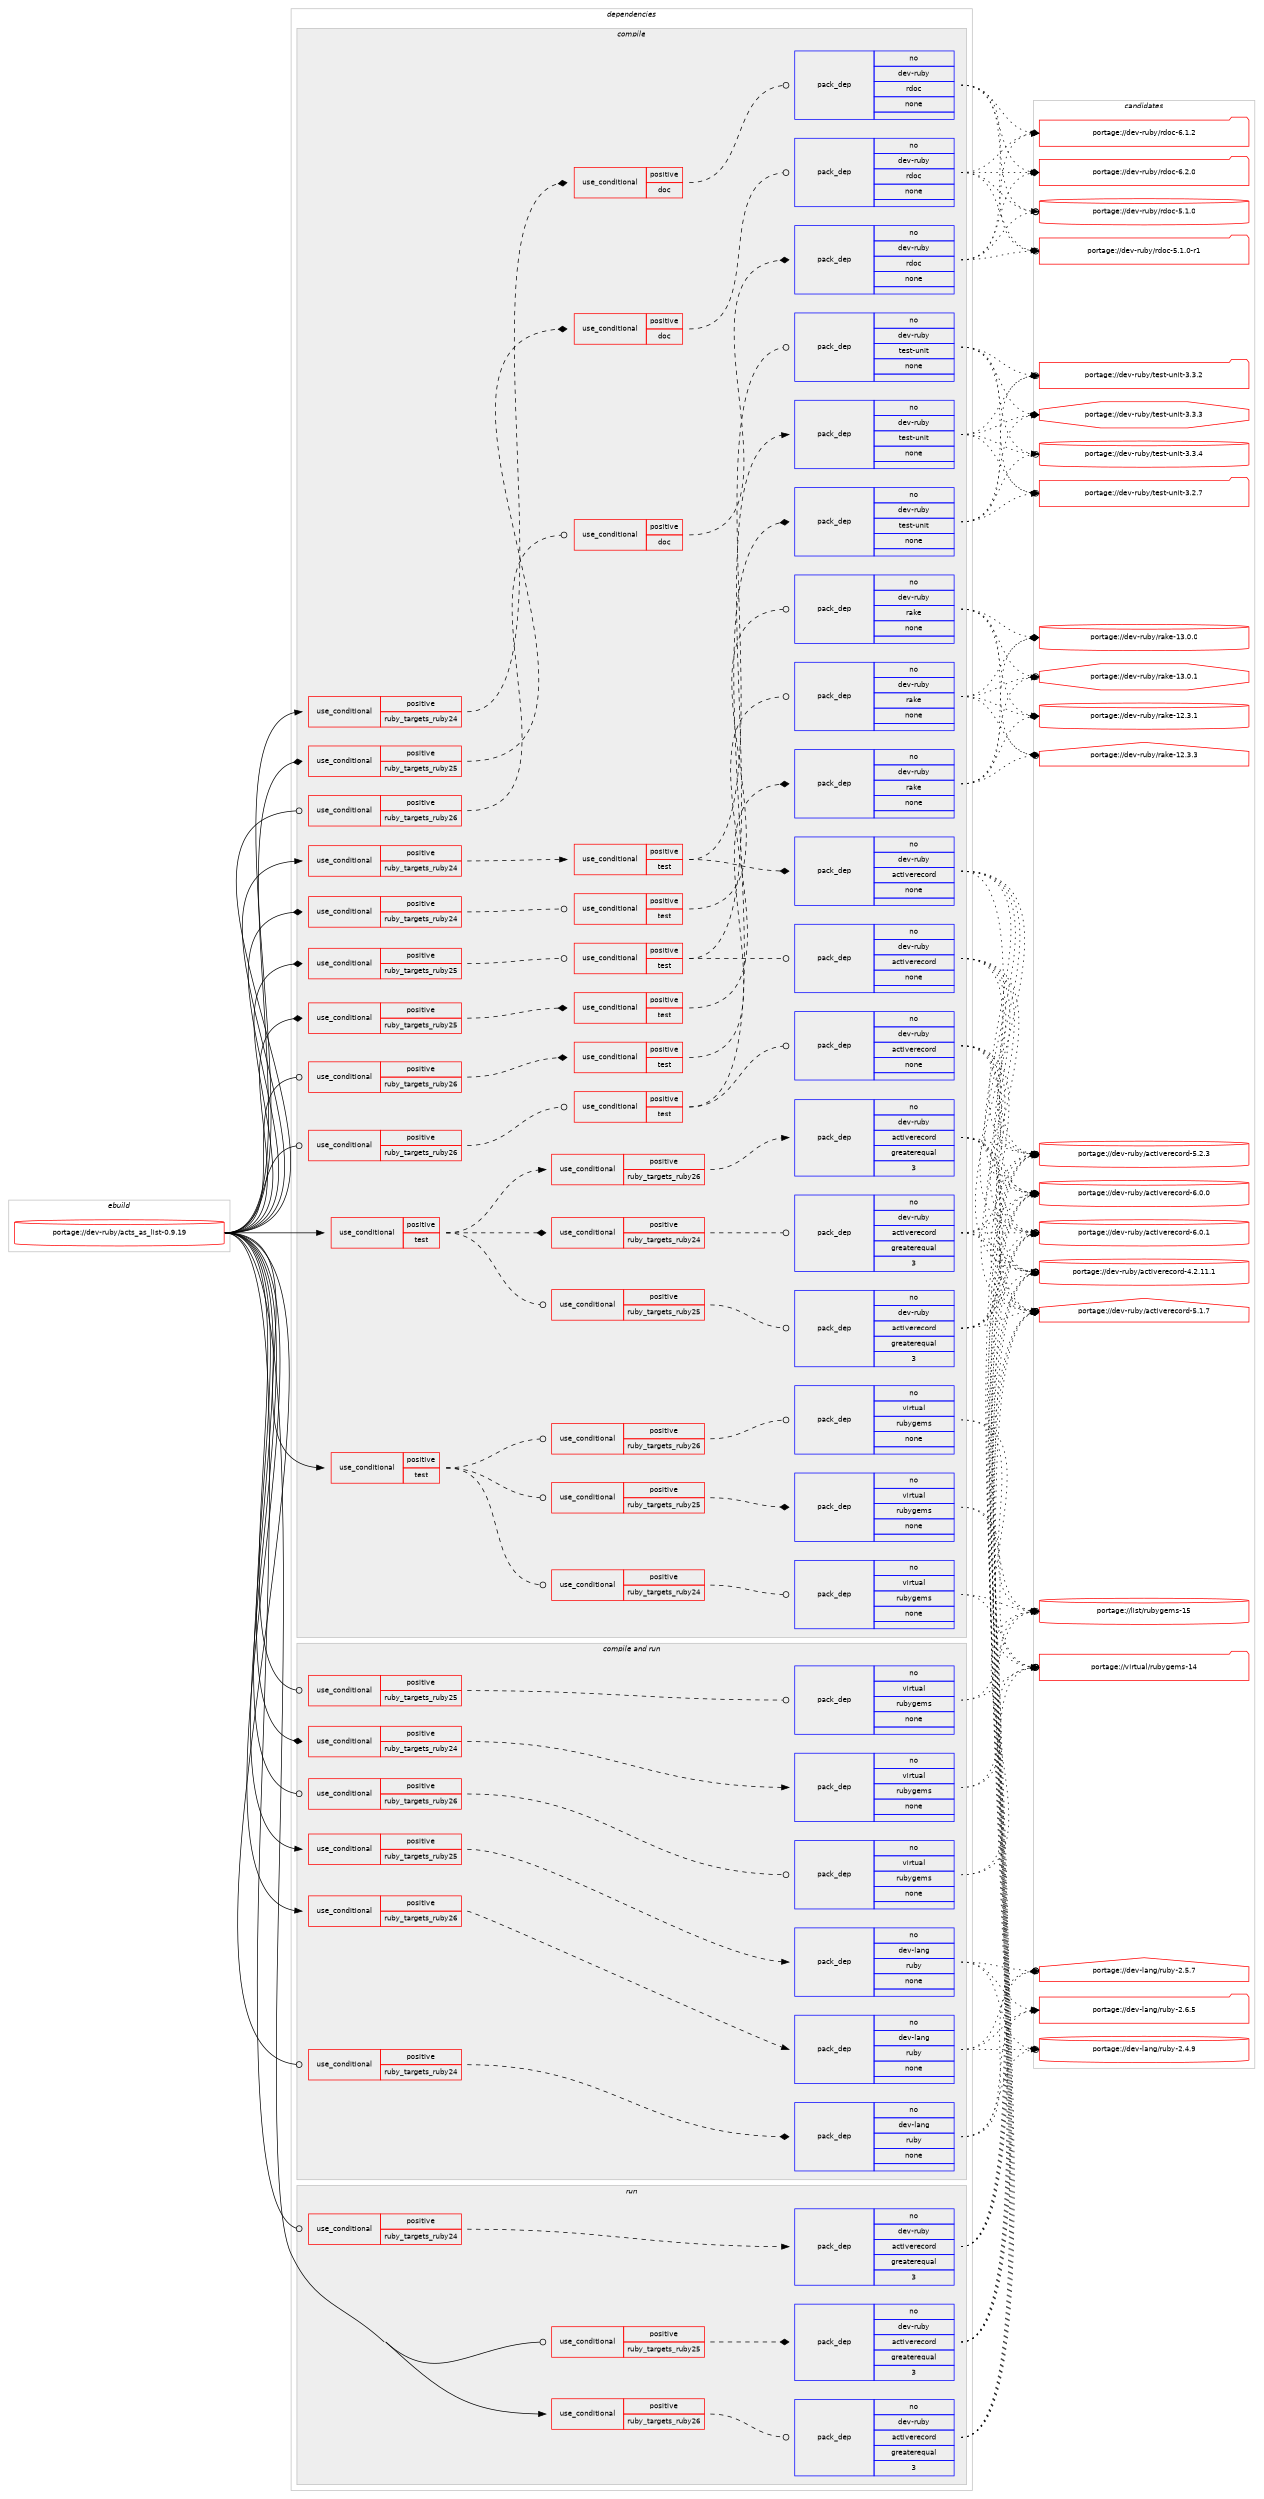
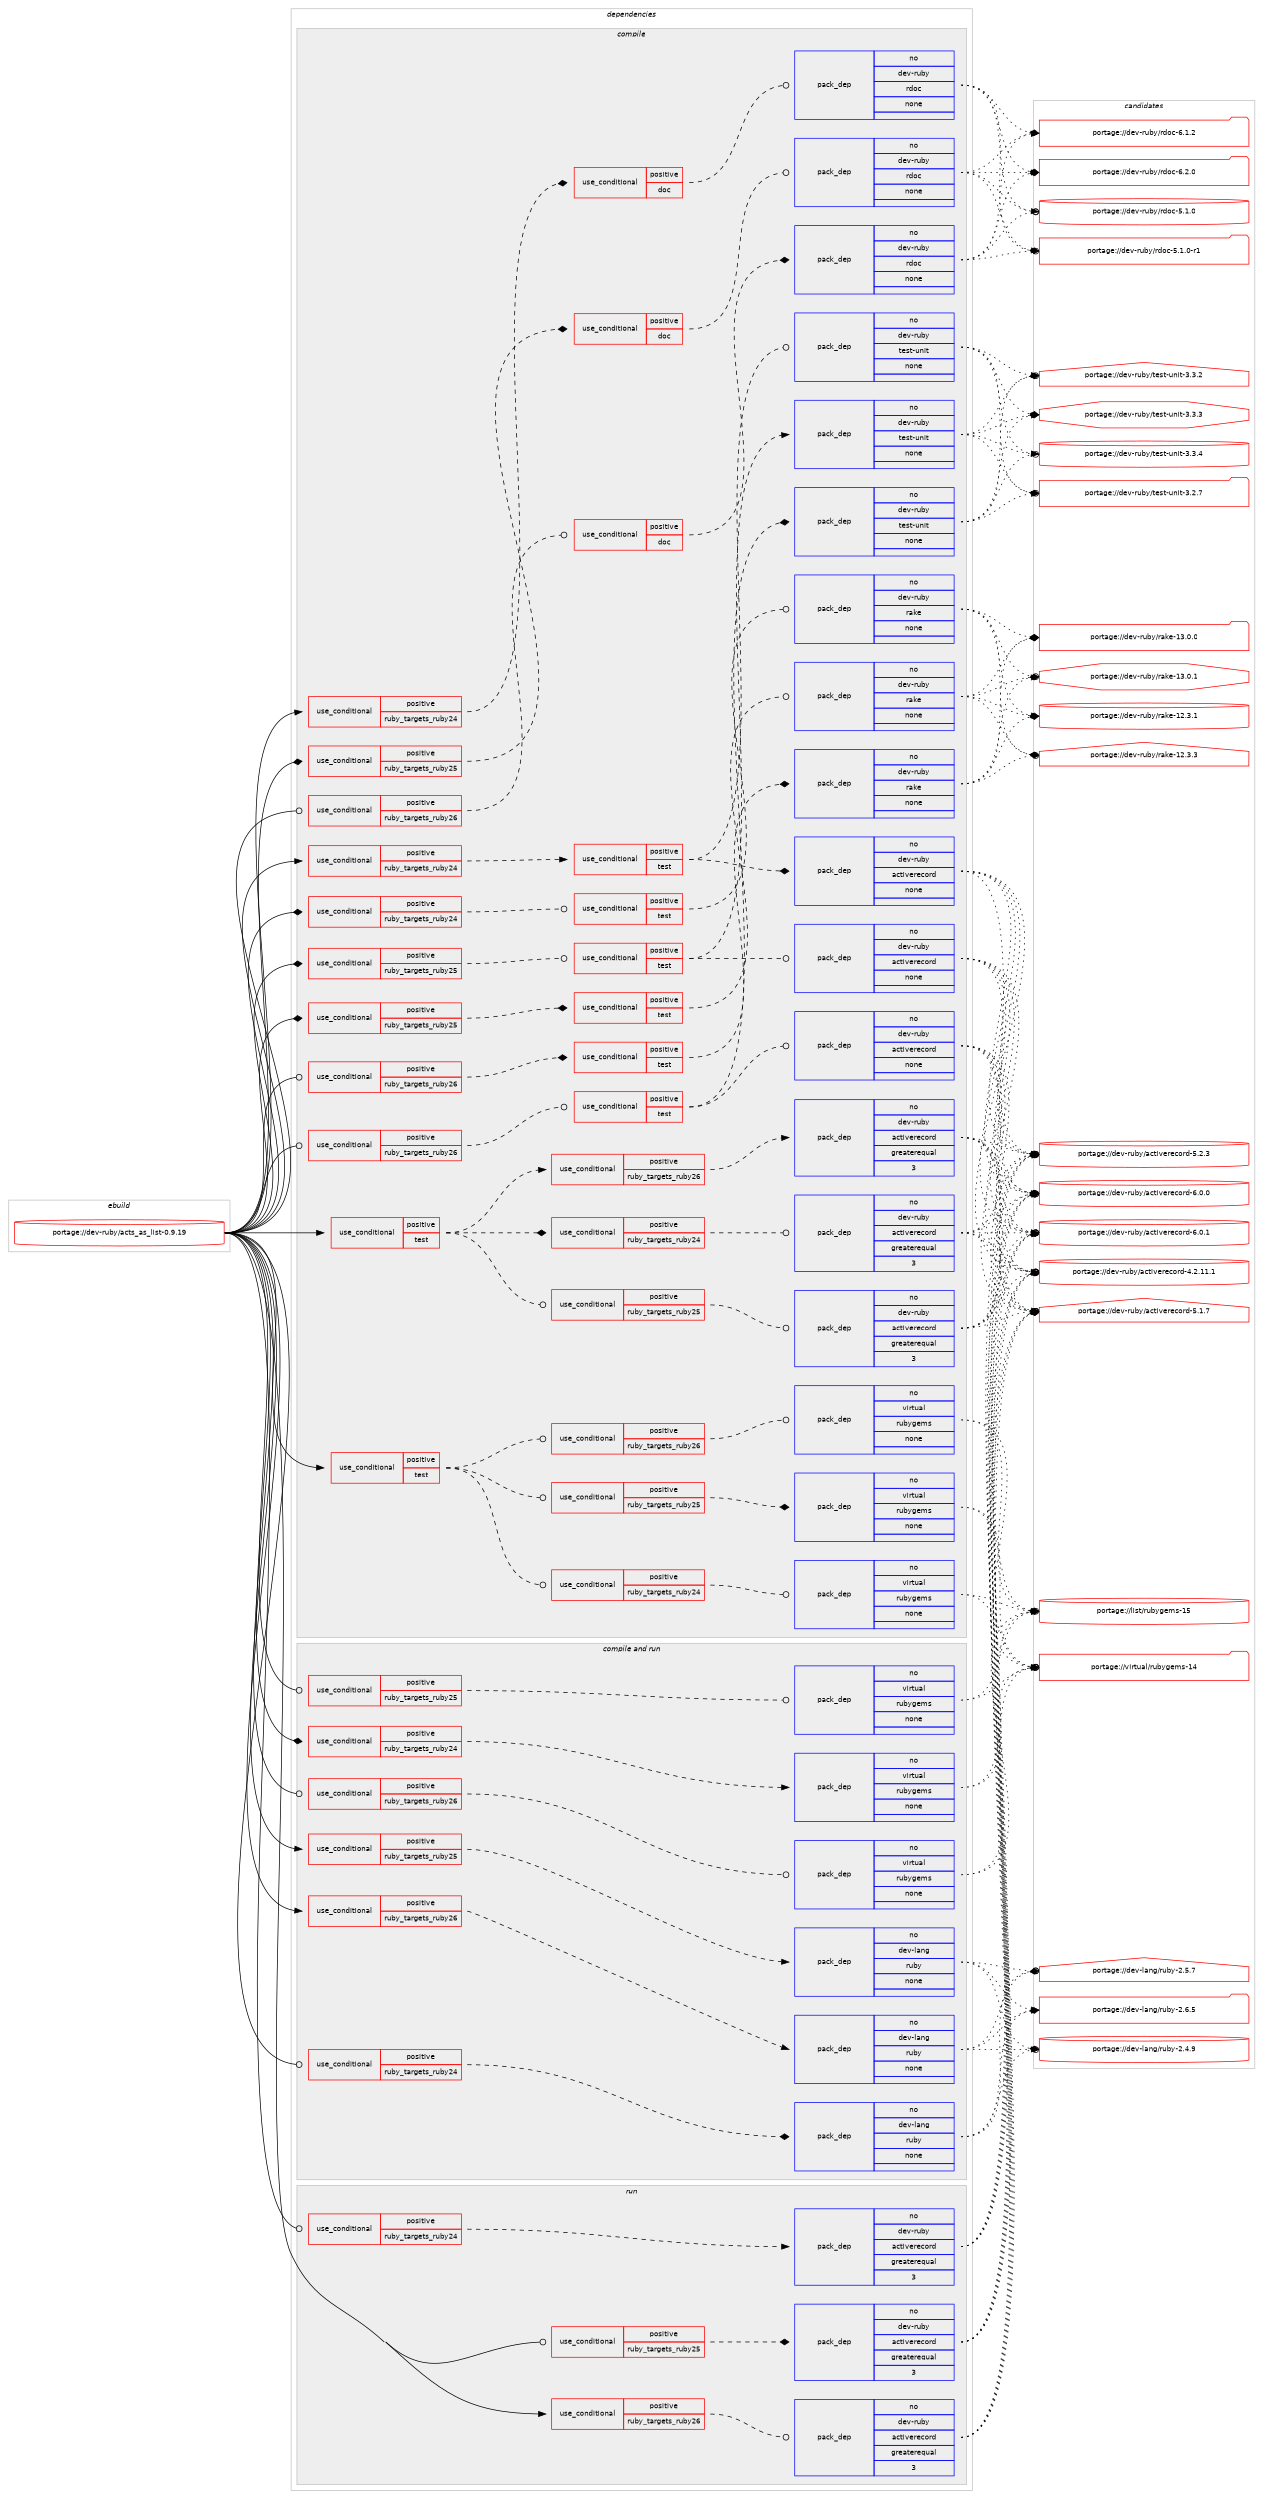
node "portage://dev-ruby/test-unit-3.3.2": shape folder -> house
node "portage://dev-ruby/rake-13.0.0": shape cylinder -> folder
